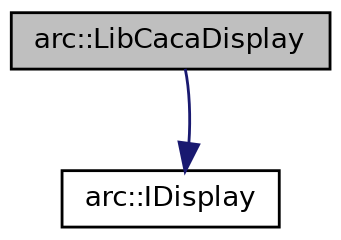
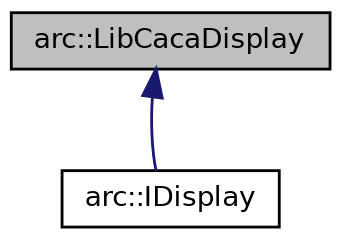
edge "arc::LibCacaDisplay" -> "arc::IDisplay": reversed
